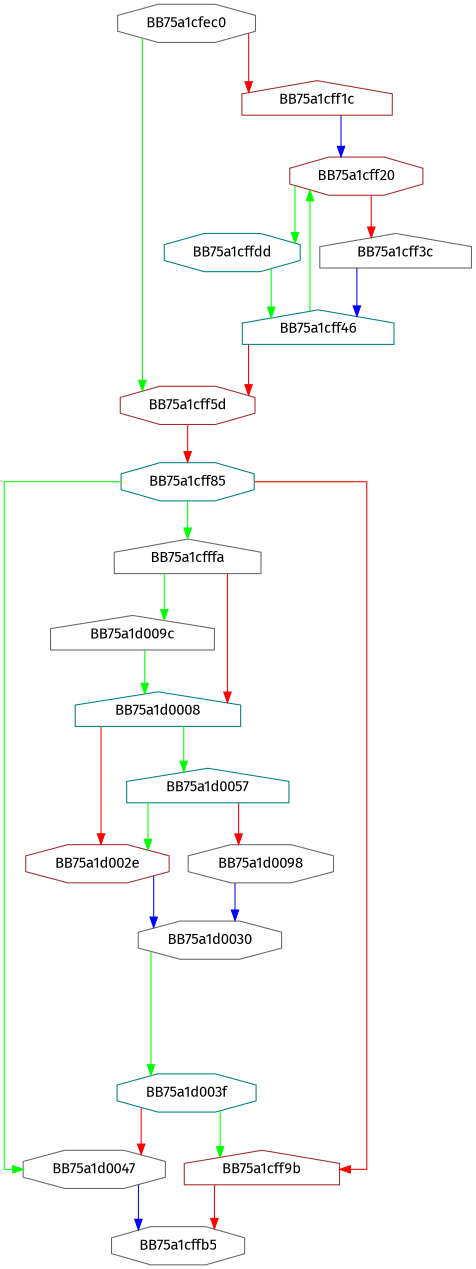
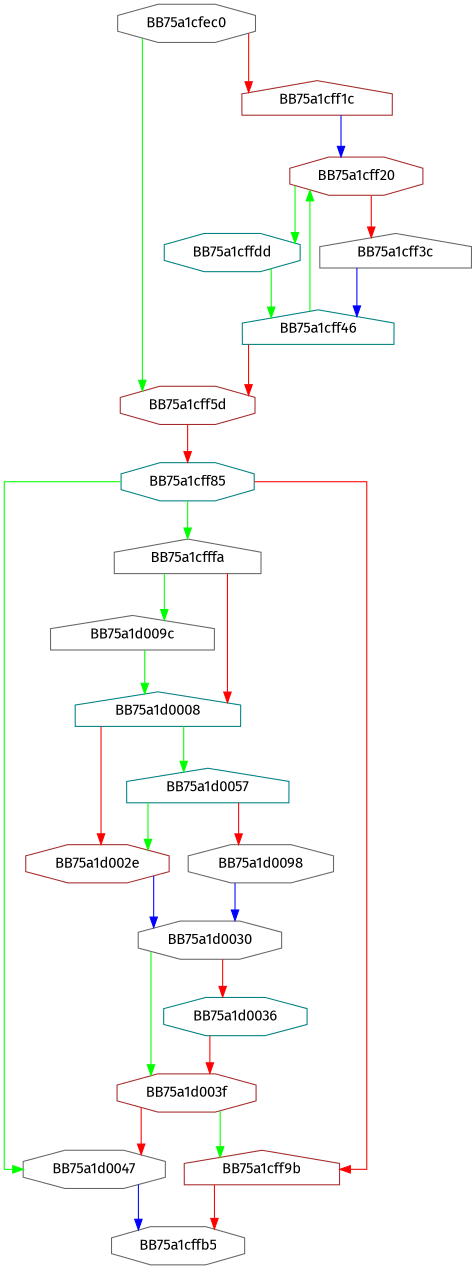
node "BB75a1d0036": added
node "BB75a1d003f": color teal -> brown
